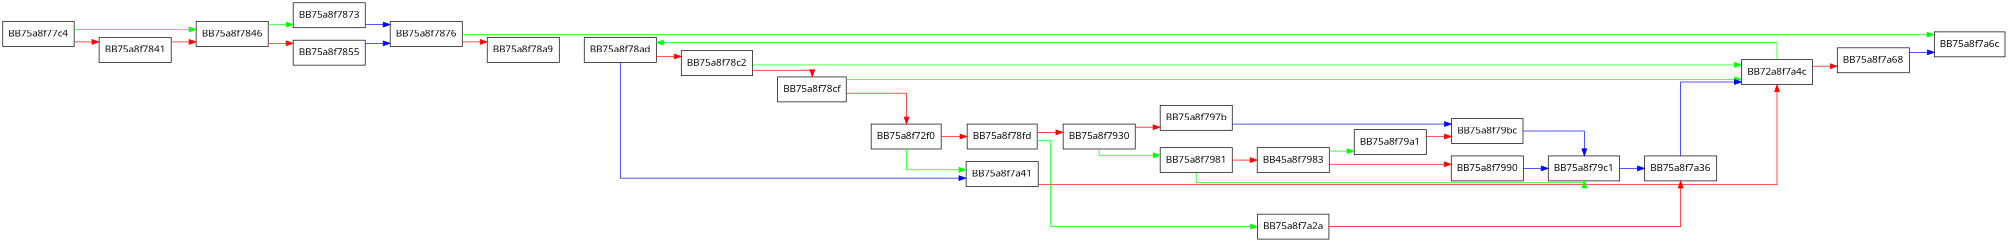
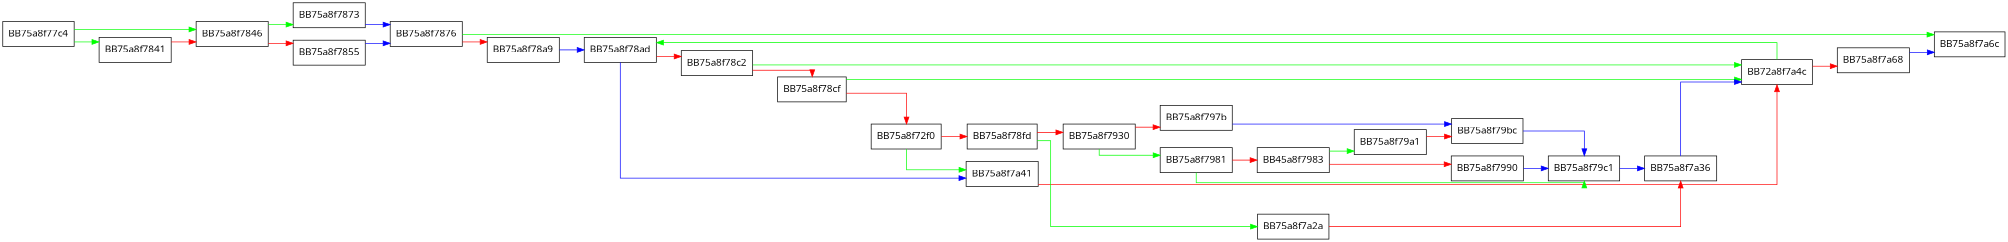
edge "BB75a8f77c4" -> "BB75a8f7841": color red -> green
edge "BB75a8f78a9" -> "BB75a8f78ad": added
